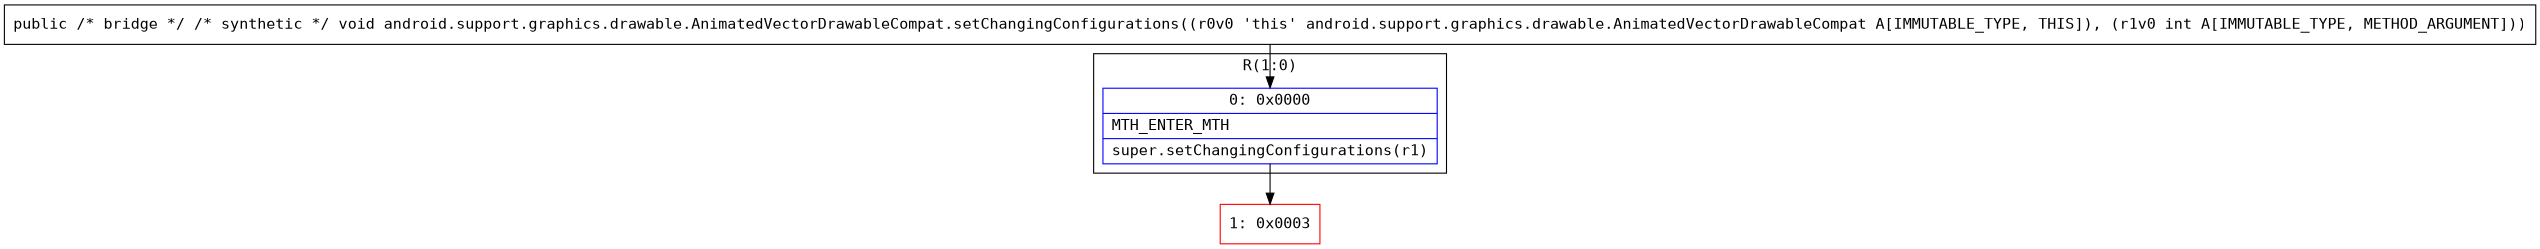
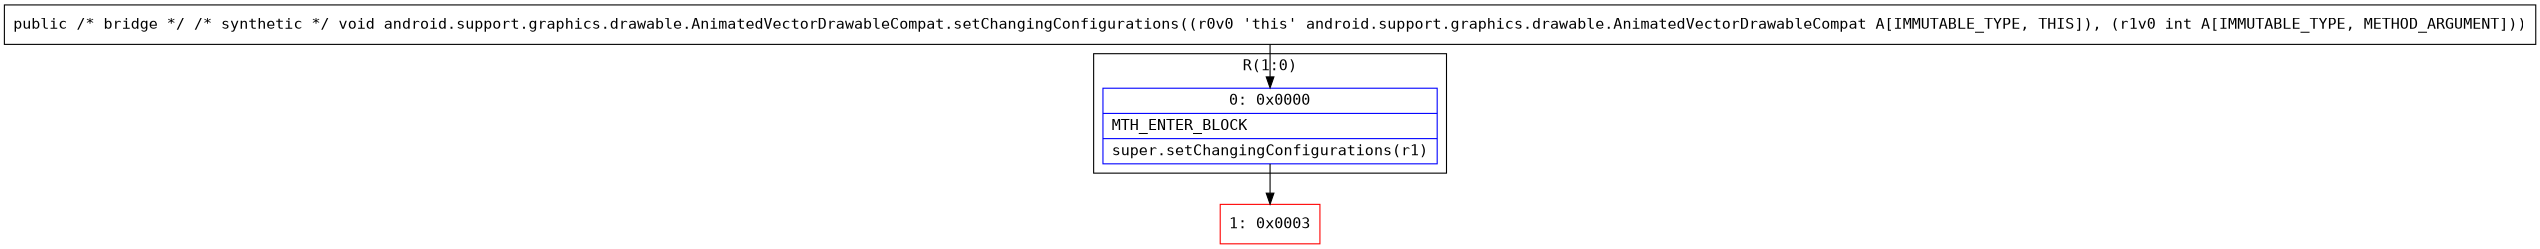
node "0: 0x0000": text "MTH_ENTER_MTH" -> "MTH_ENTER_BLOCK"
